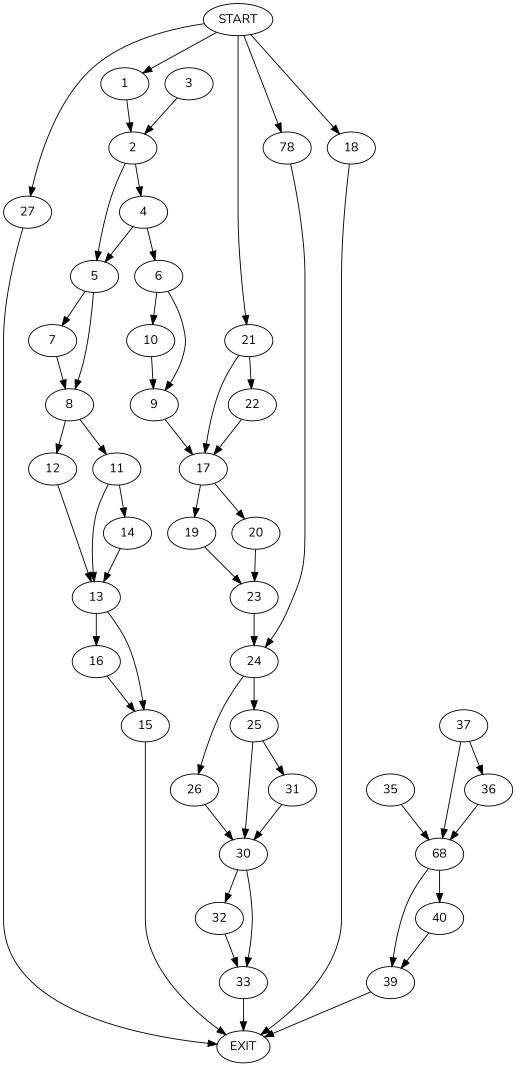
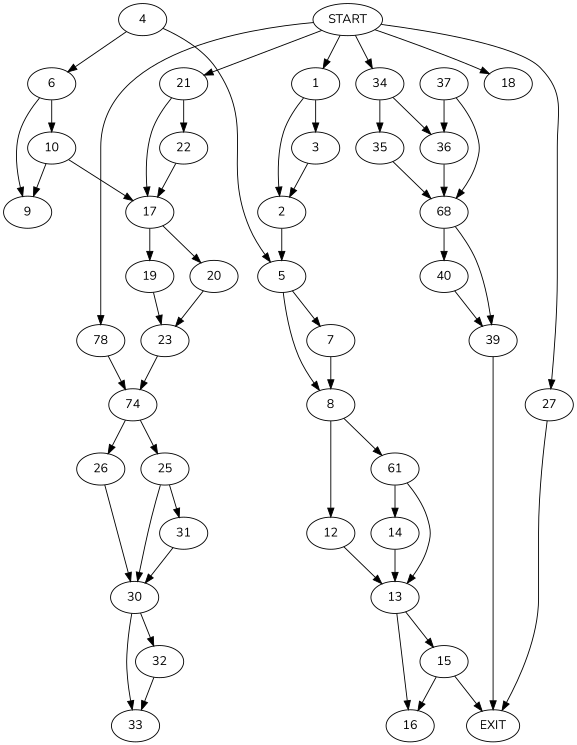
node "34": added
edge "1" -> "3": added
edge "2" -> "4": removed
edge "9" -> "17": now "10" -> "17"
node "11": label "11" -> "61"
edge "18" -> "EXIT": removed
node "24": label "24" -> "74"
edge "16" -> "15": reversed
edge "33" -> "EXIT": removed
